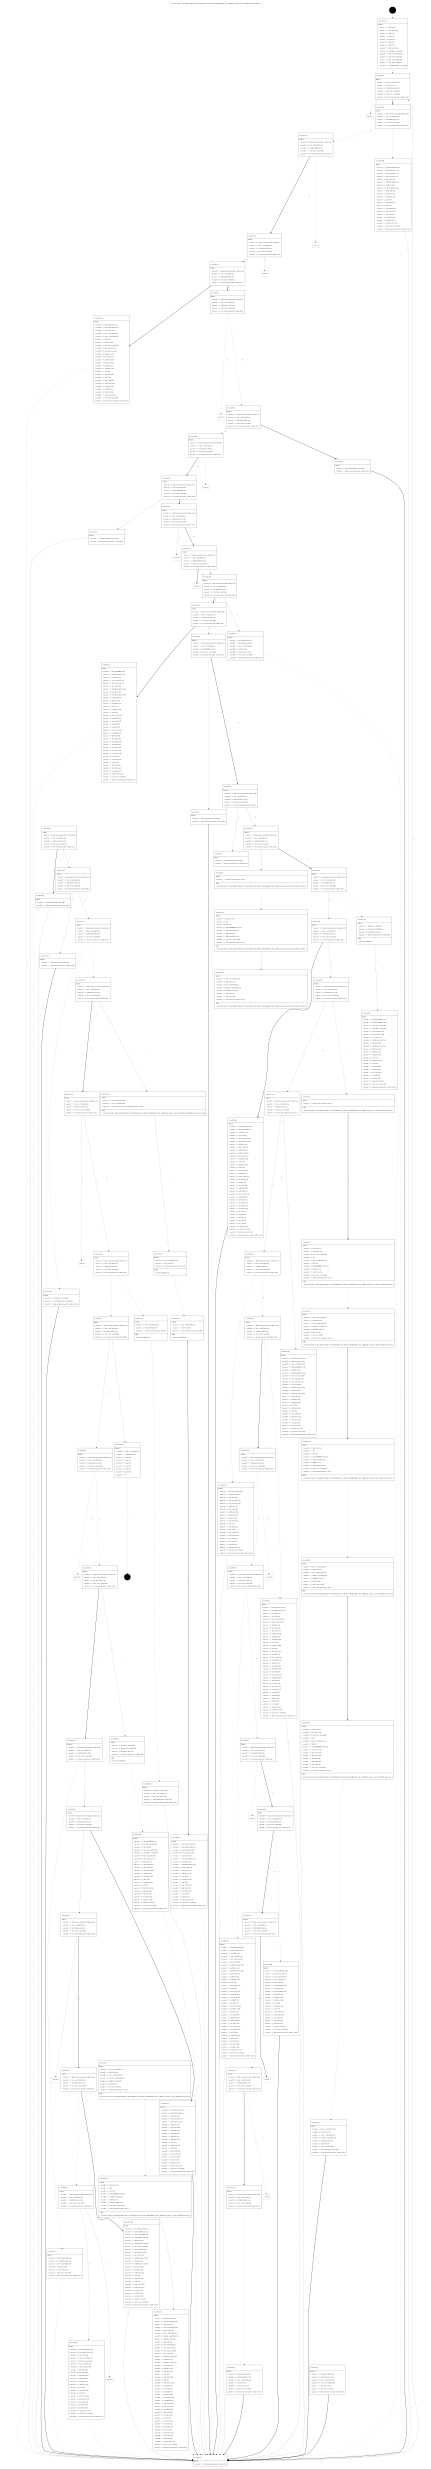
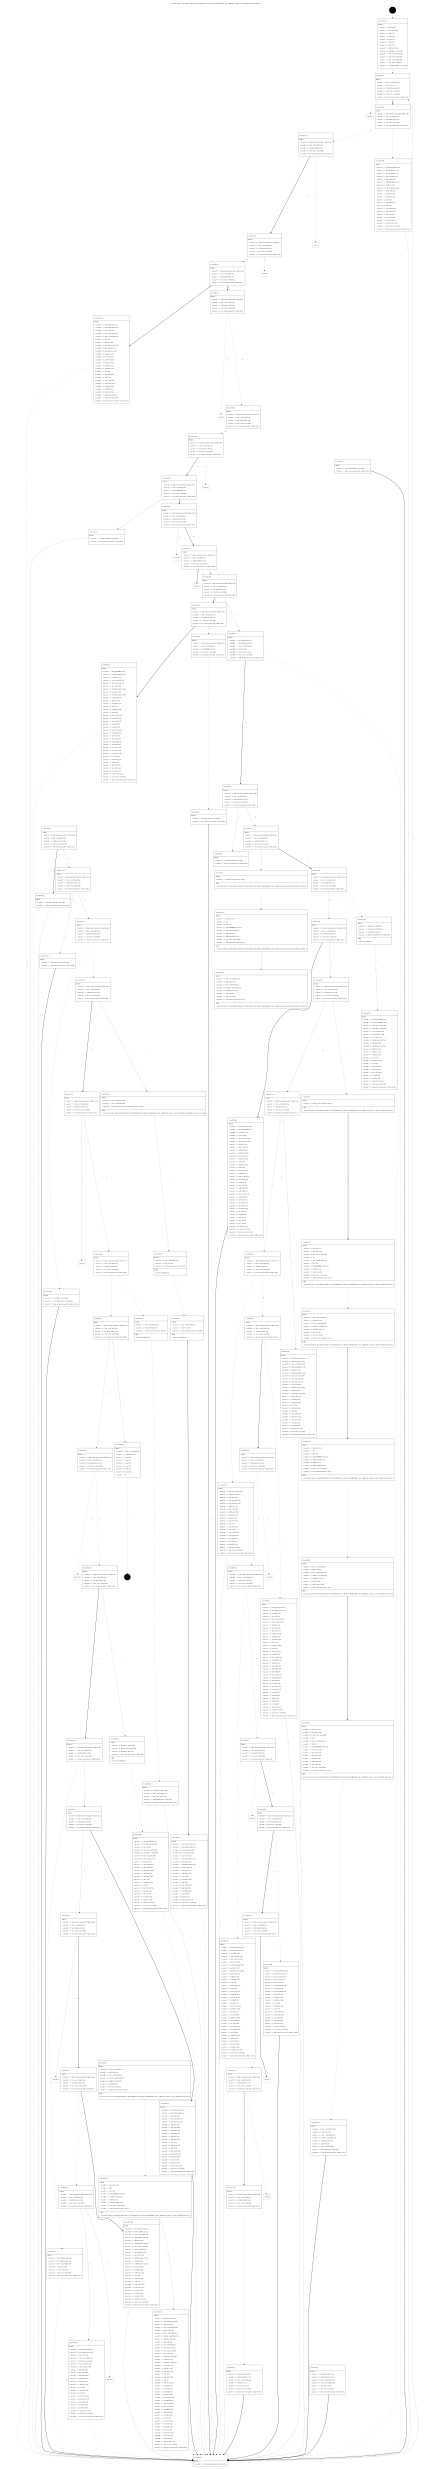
edge "0x40150d [25]" -> "0x401a12 [12]": removed, label "1"
edge "0x4015bc [25]" -> "0x4015d5 [25]": now "0x401dc8 [27]" -> "0x4015d5 [25]"
